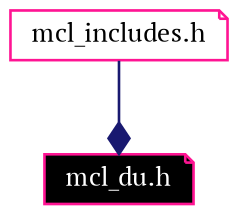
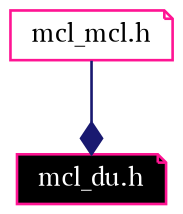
node "mcl_includes.h": label "mcl_includes.h" -> "mcl_mcl.h"
